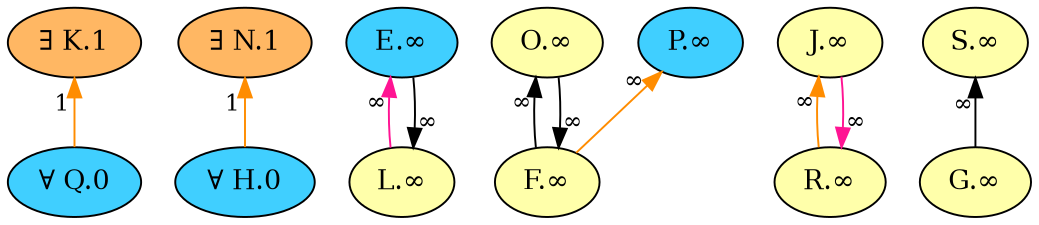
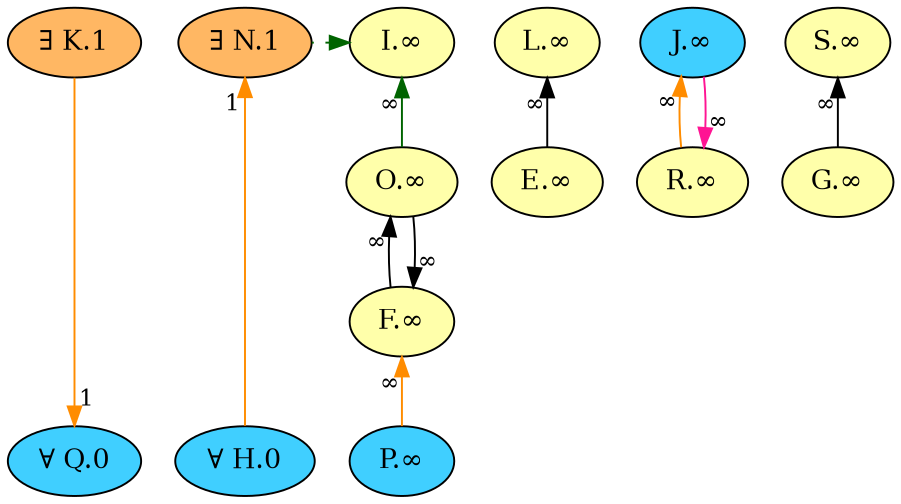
node "I.∞": added
node "E.∞": fillcolor #40cfff -> #ffffaa
node "J.∞": fillcolor #ffffaa -> #40cfff
edge "F.∞" -> "P.∞": reversed
edge "∀ Q.0" -> "∃ K.1": reversed
edge "L.∞" -> "E.∞": removed
